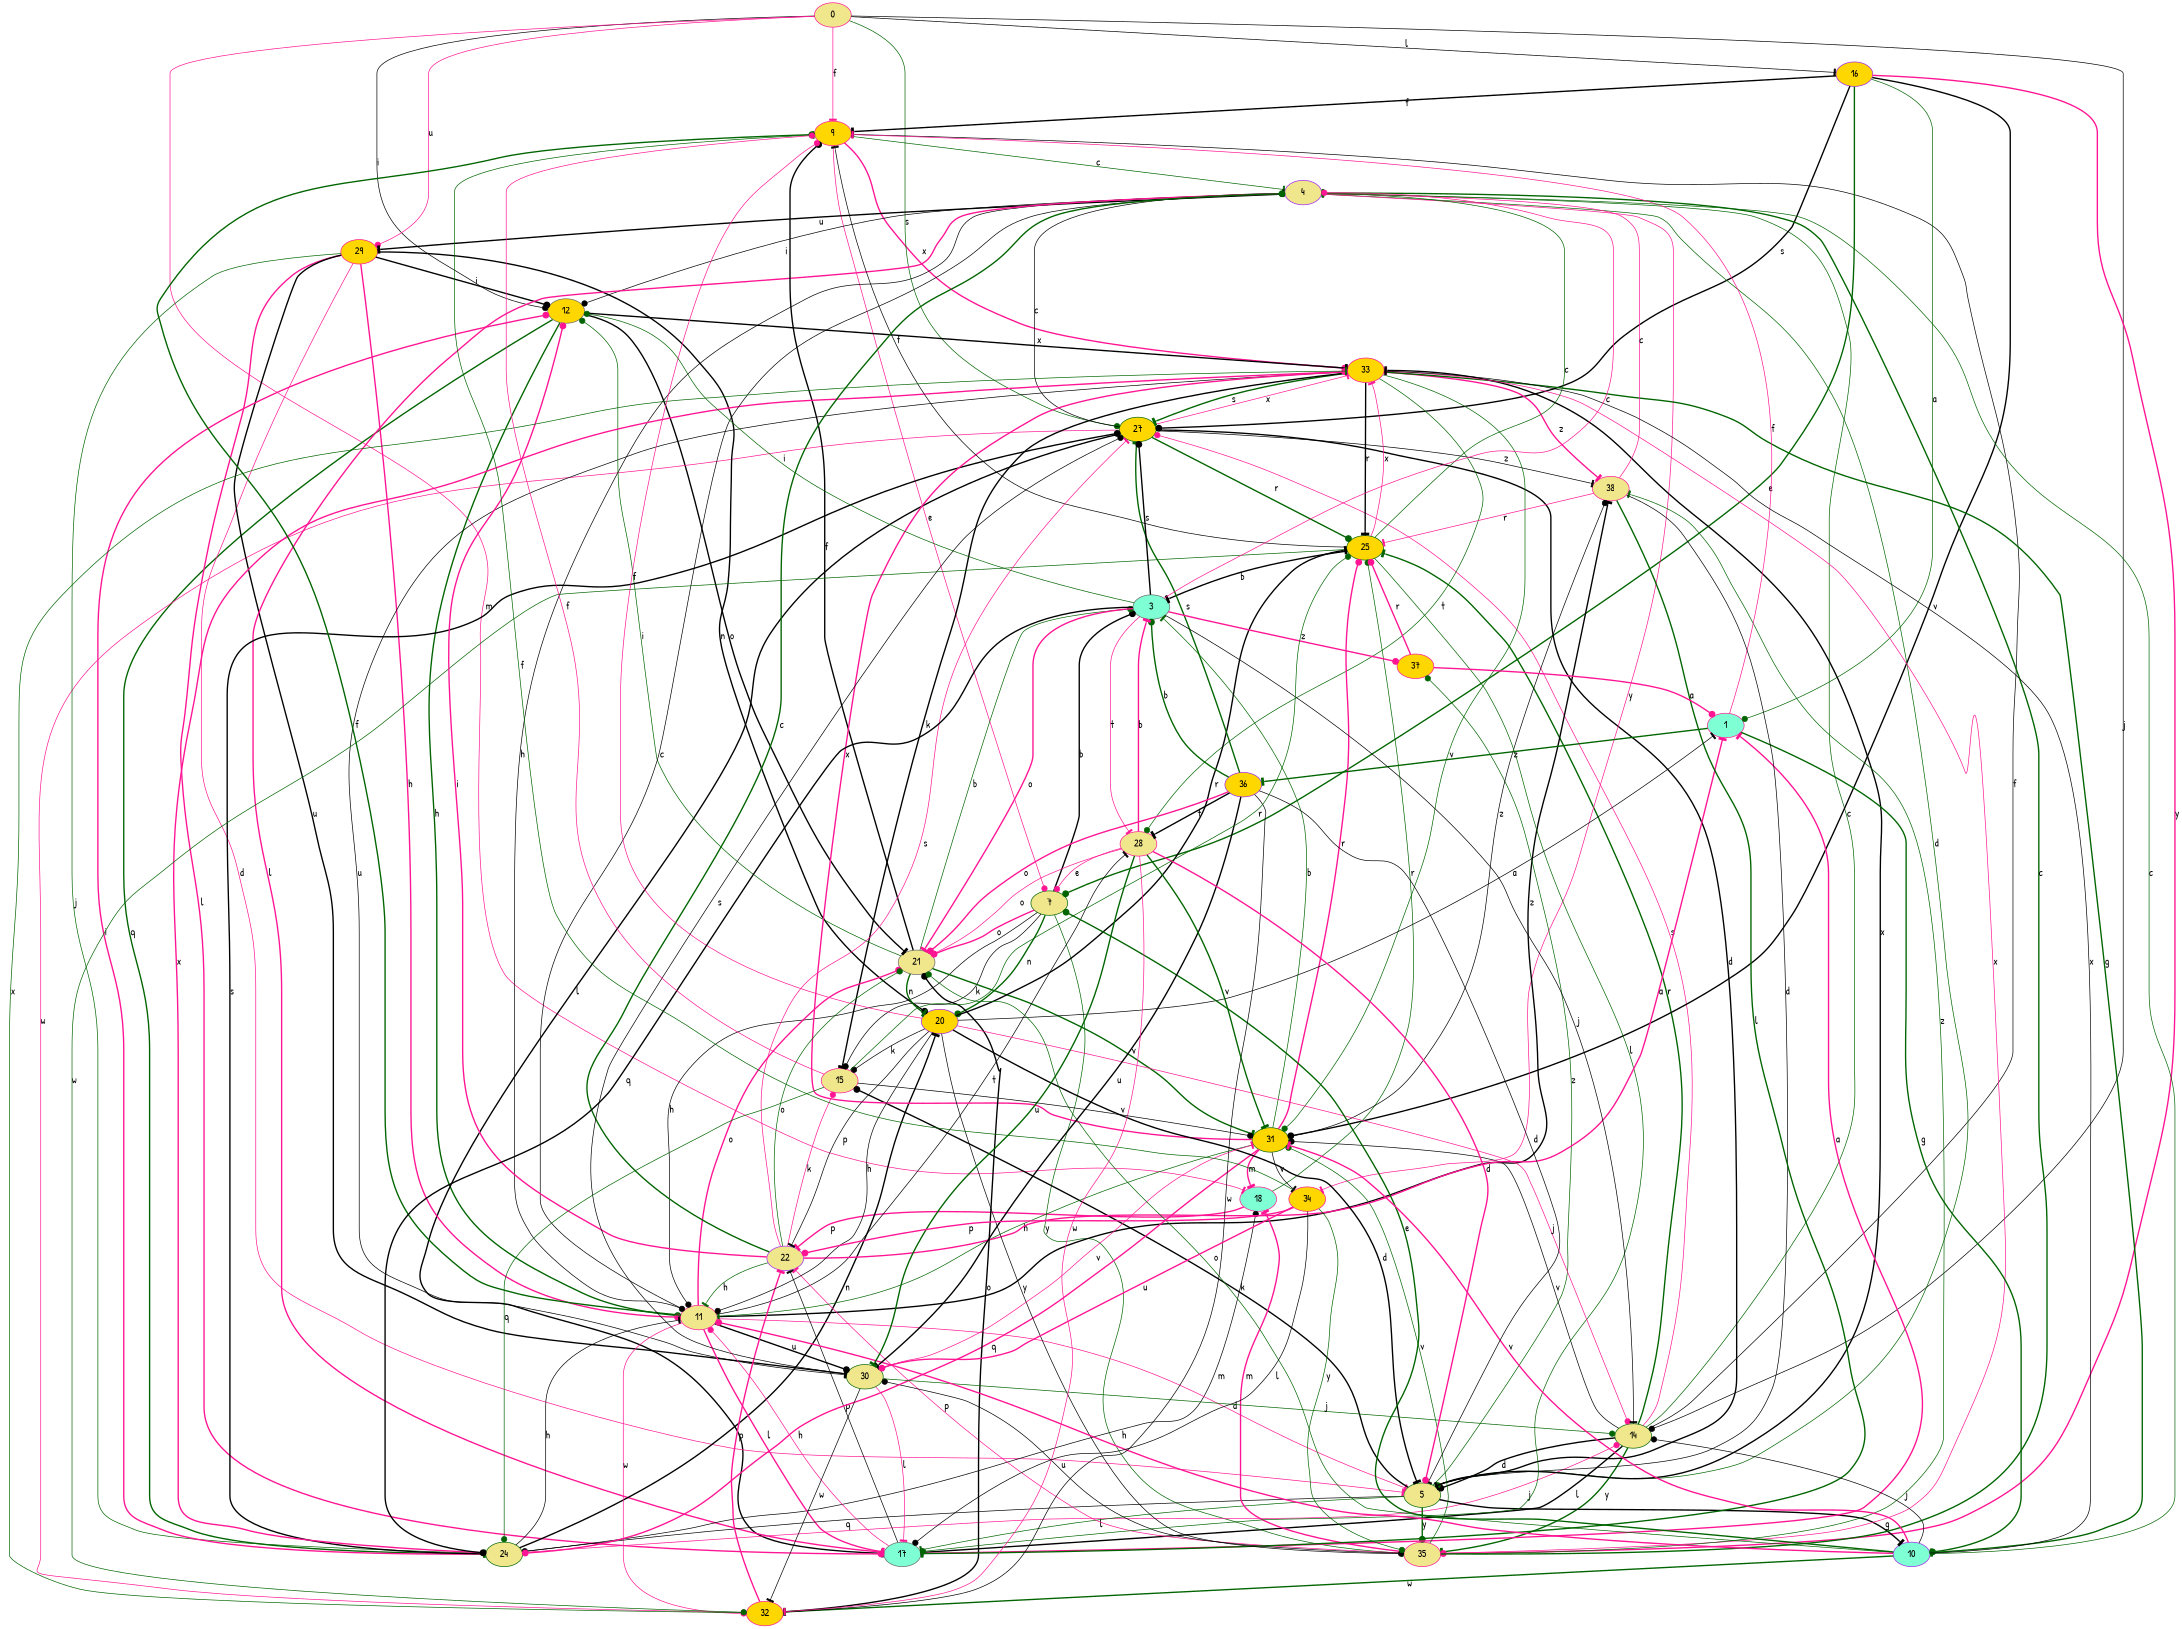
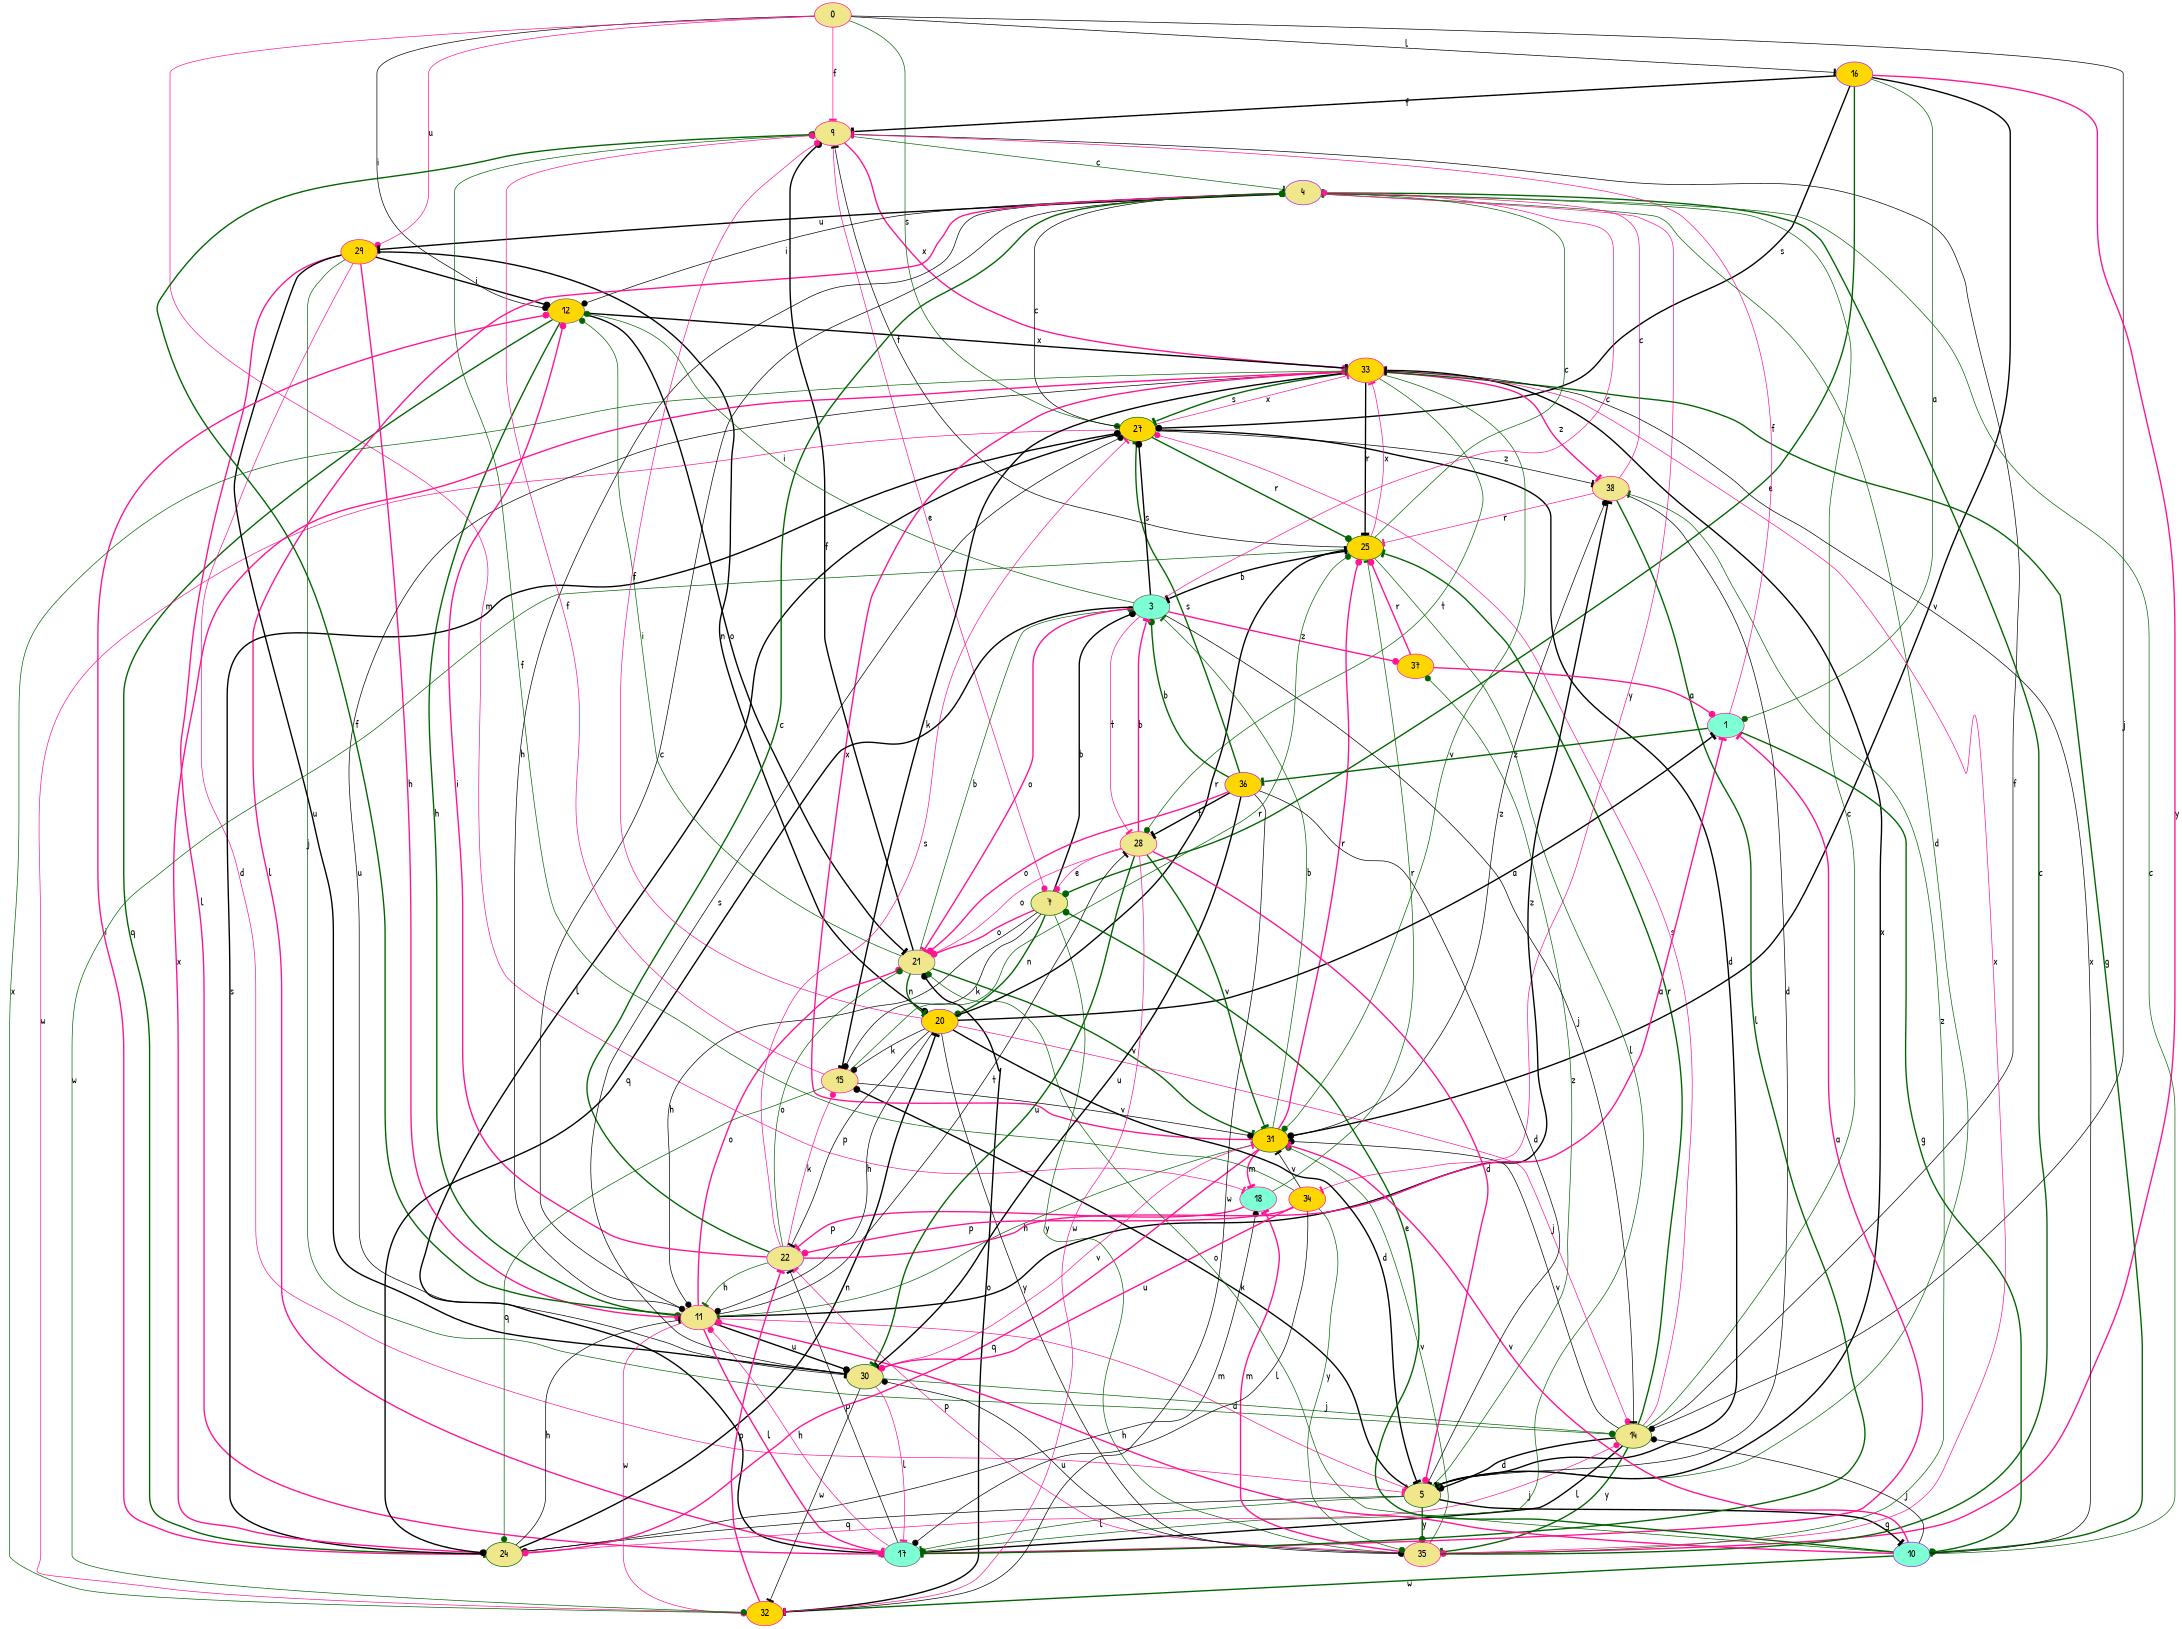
node "9": fillcolor gold -> khaki
edge "18" -> "25": arrowhead dot -> tee
edge "20" -> "1": style solid -> bold
edge "29" -> "24": now "29" -> "14"
edge "31" -> "34": reversed
